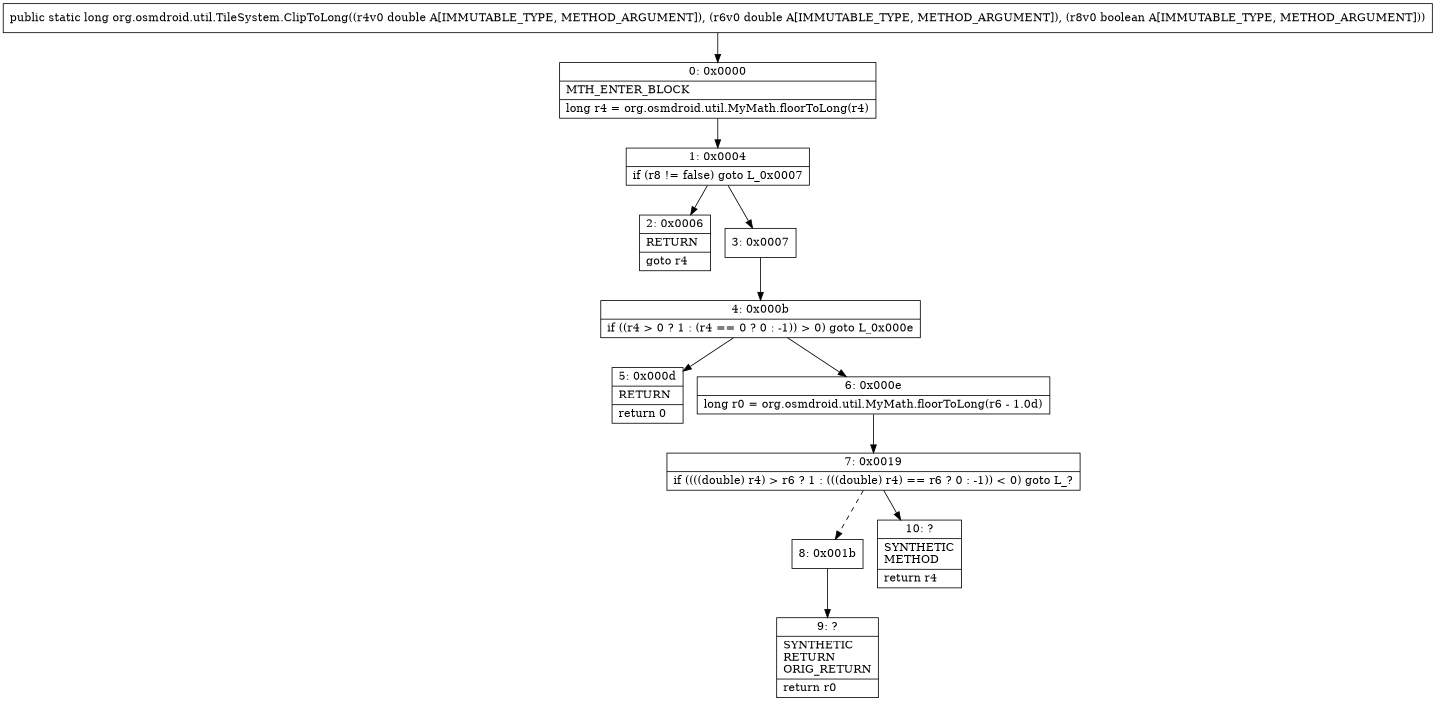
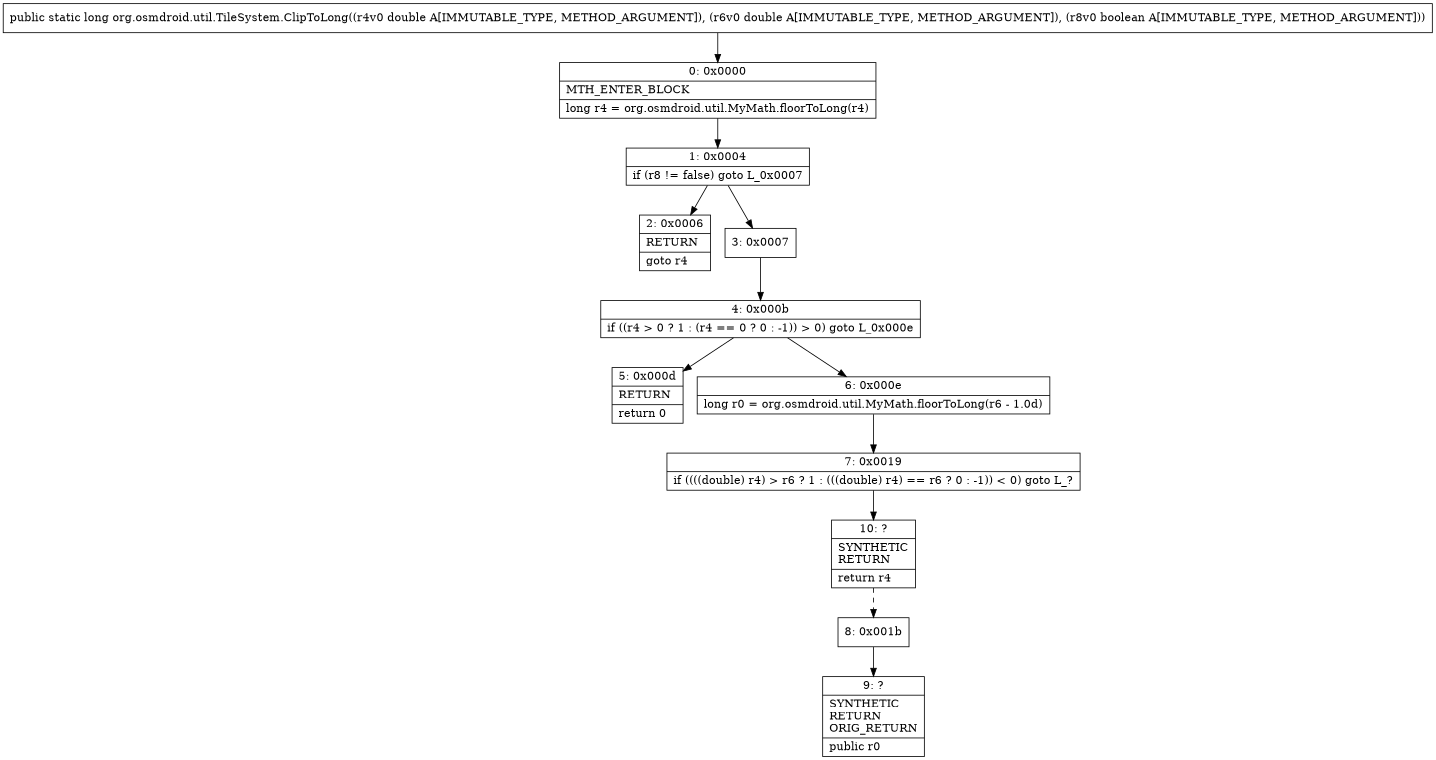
edge "7: 0x0019" -> "8: 0x001b": now "10: ?" -> "8: 0x001b"
node "10: ?": text "METHOD" -> "RETURN"
node "9: ?": text "return r0" -> "public r0"
